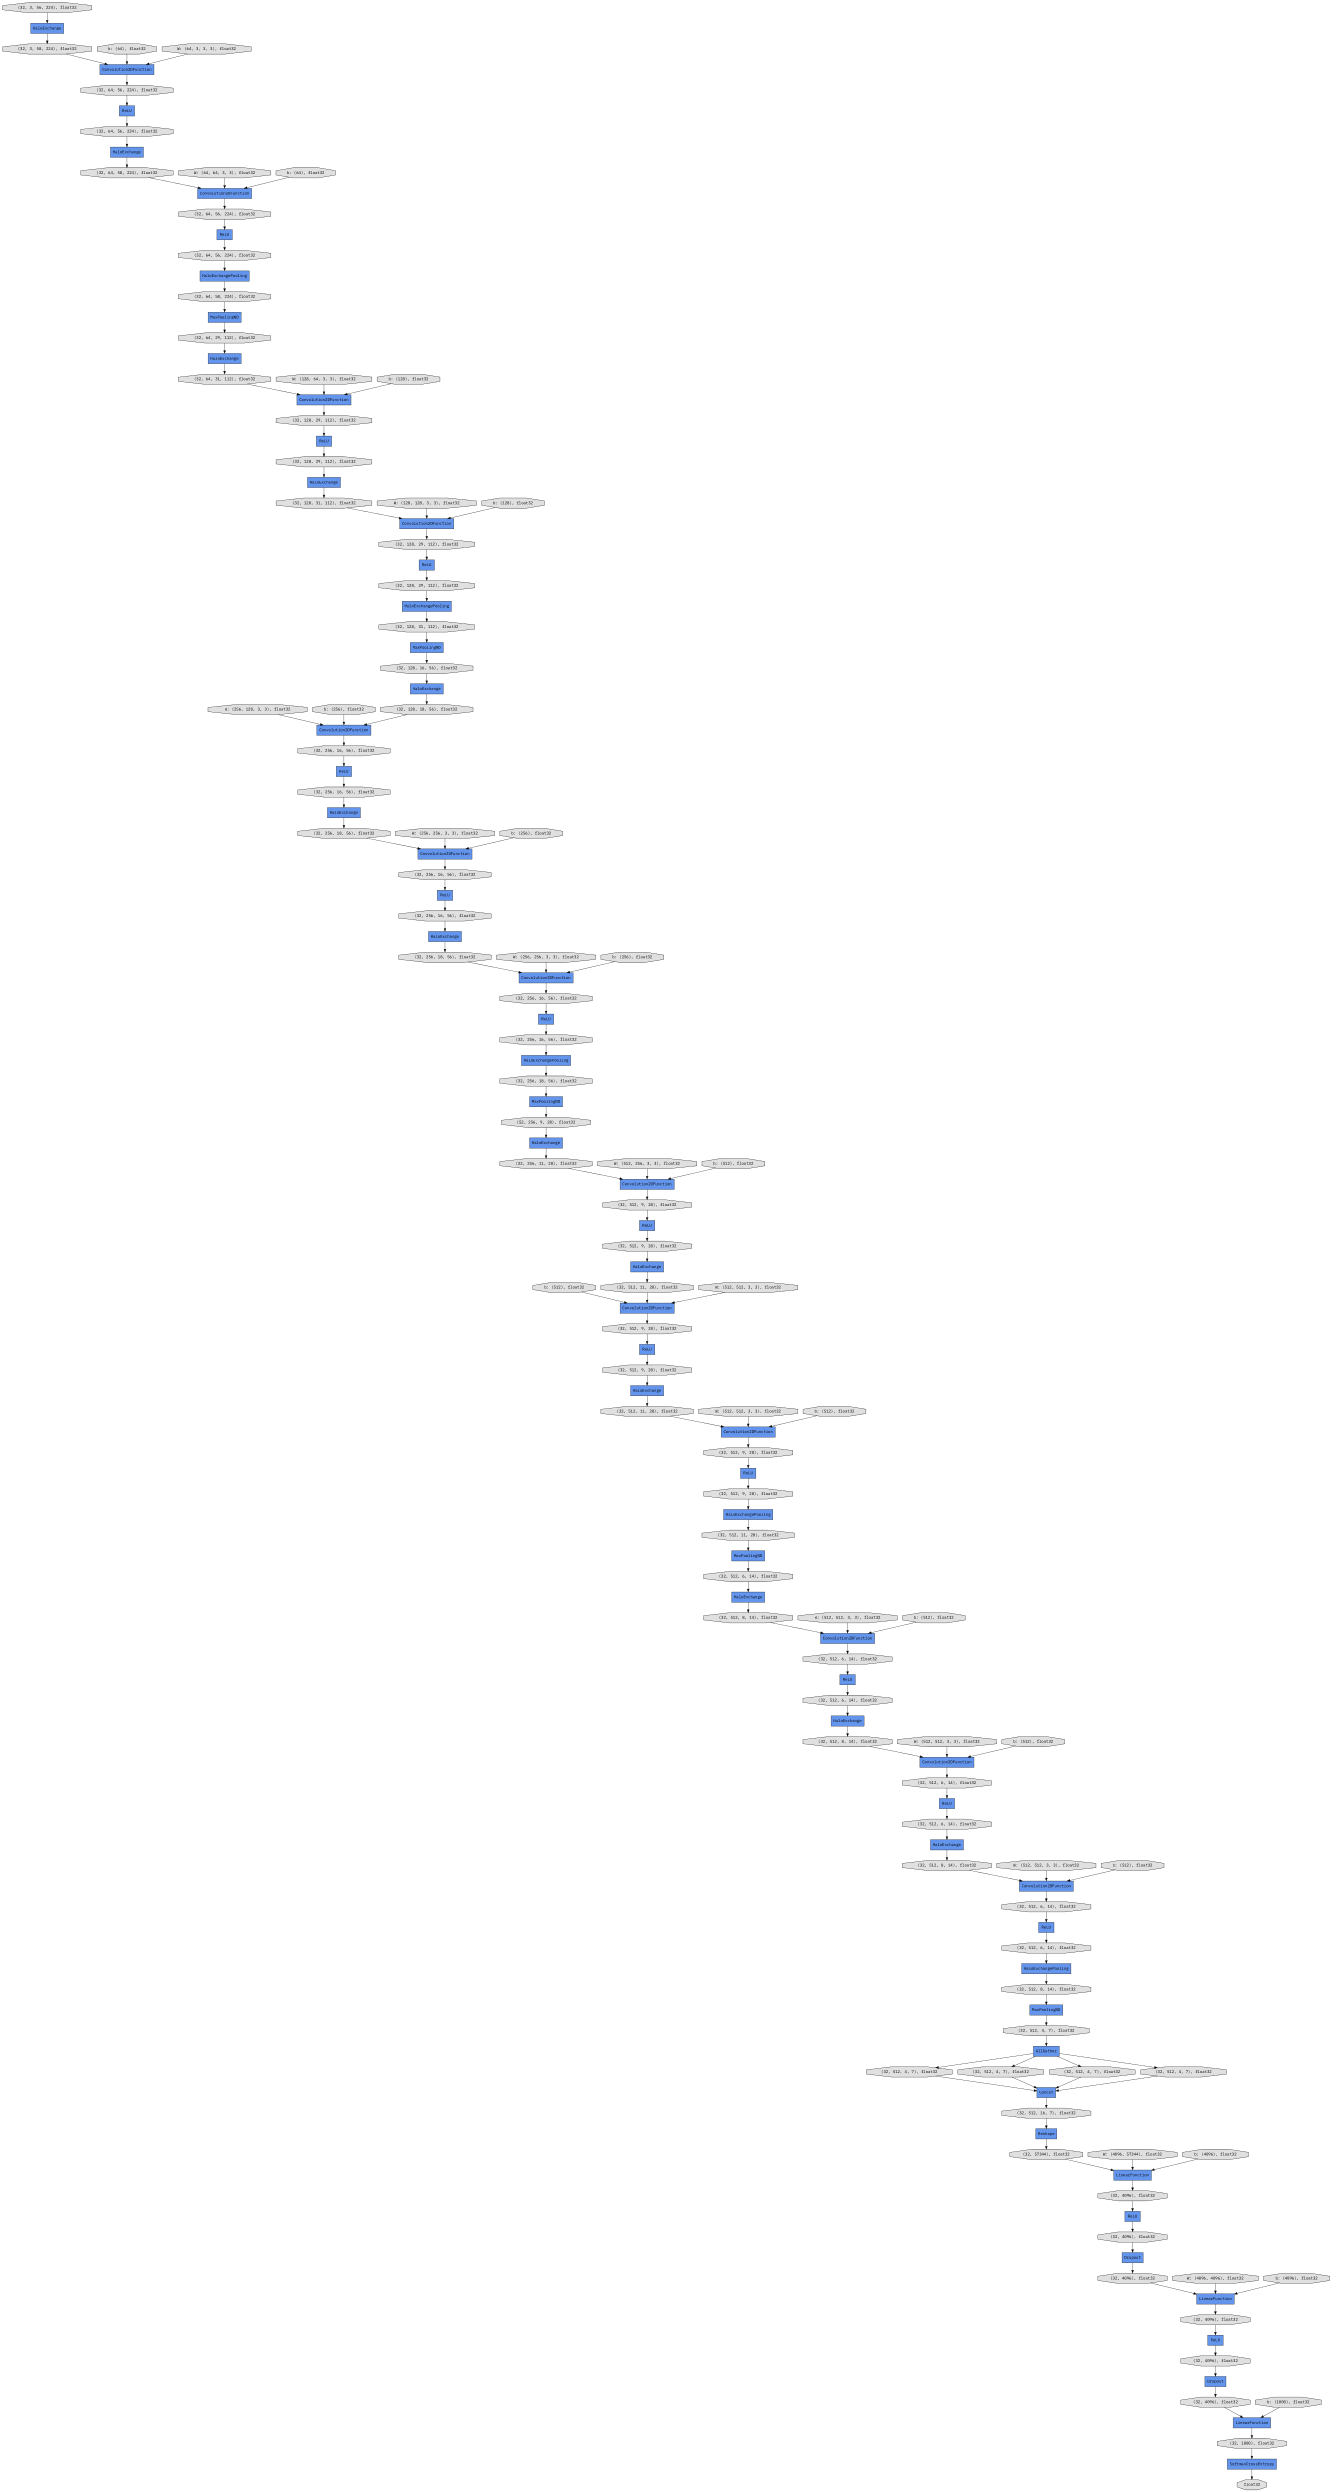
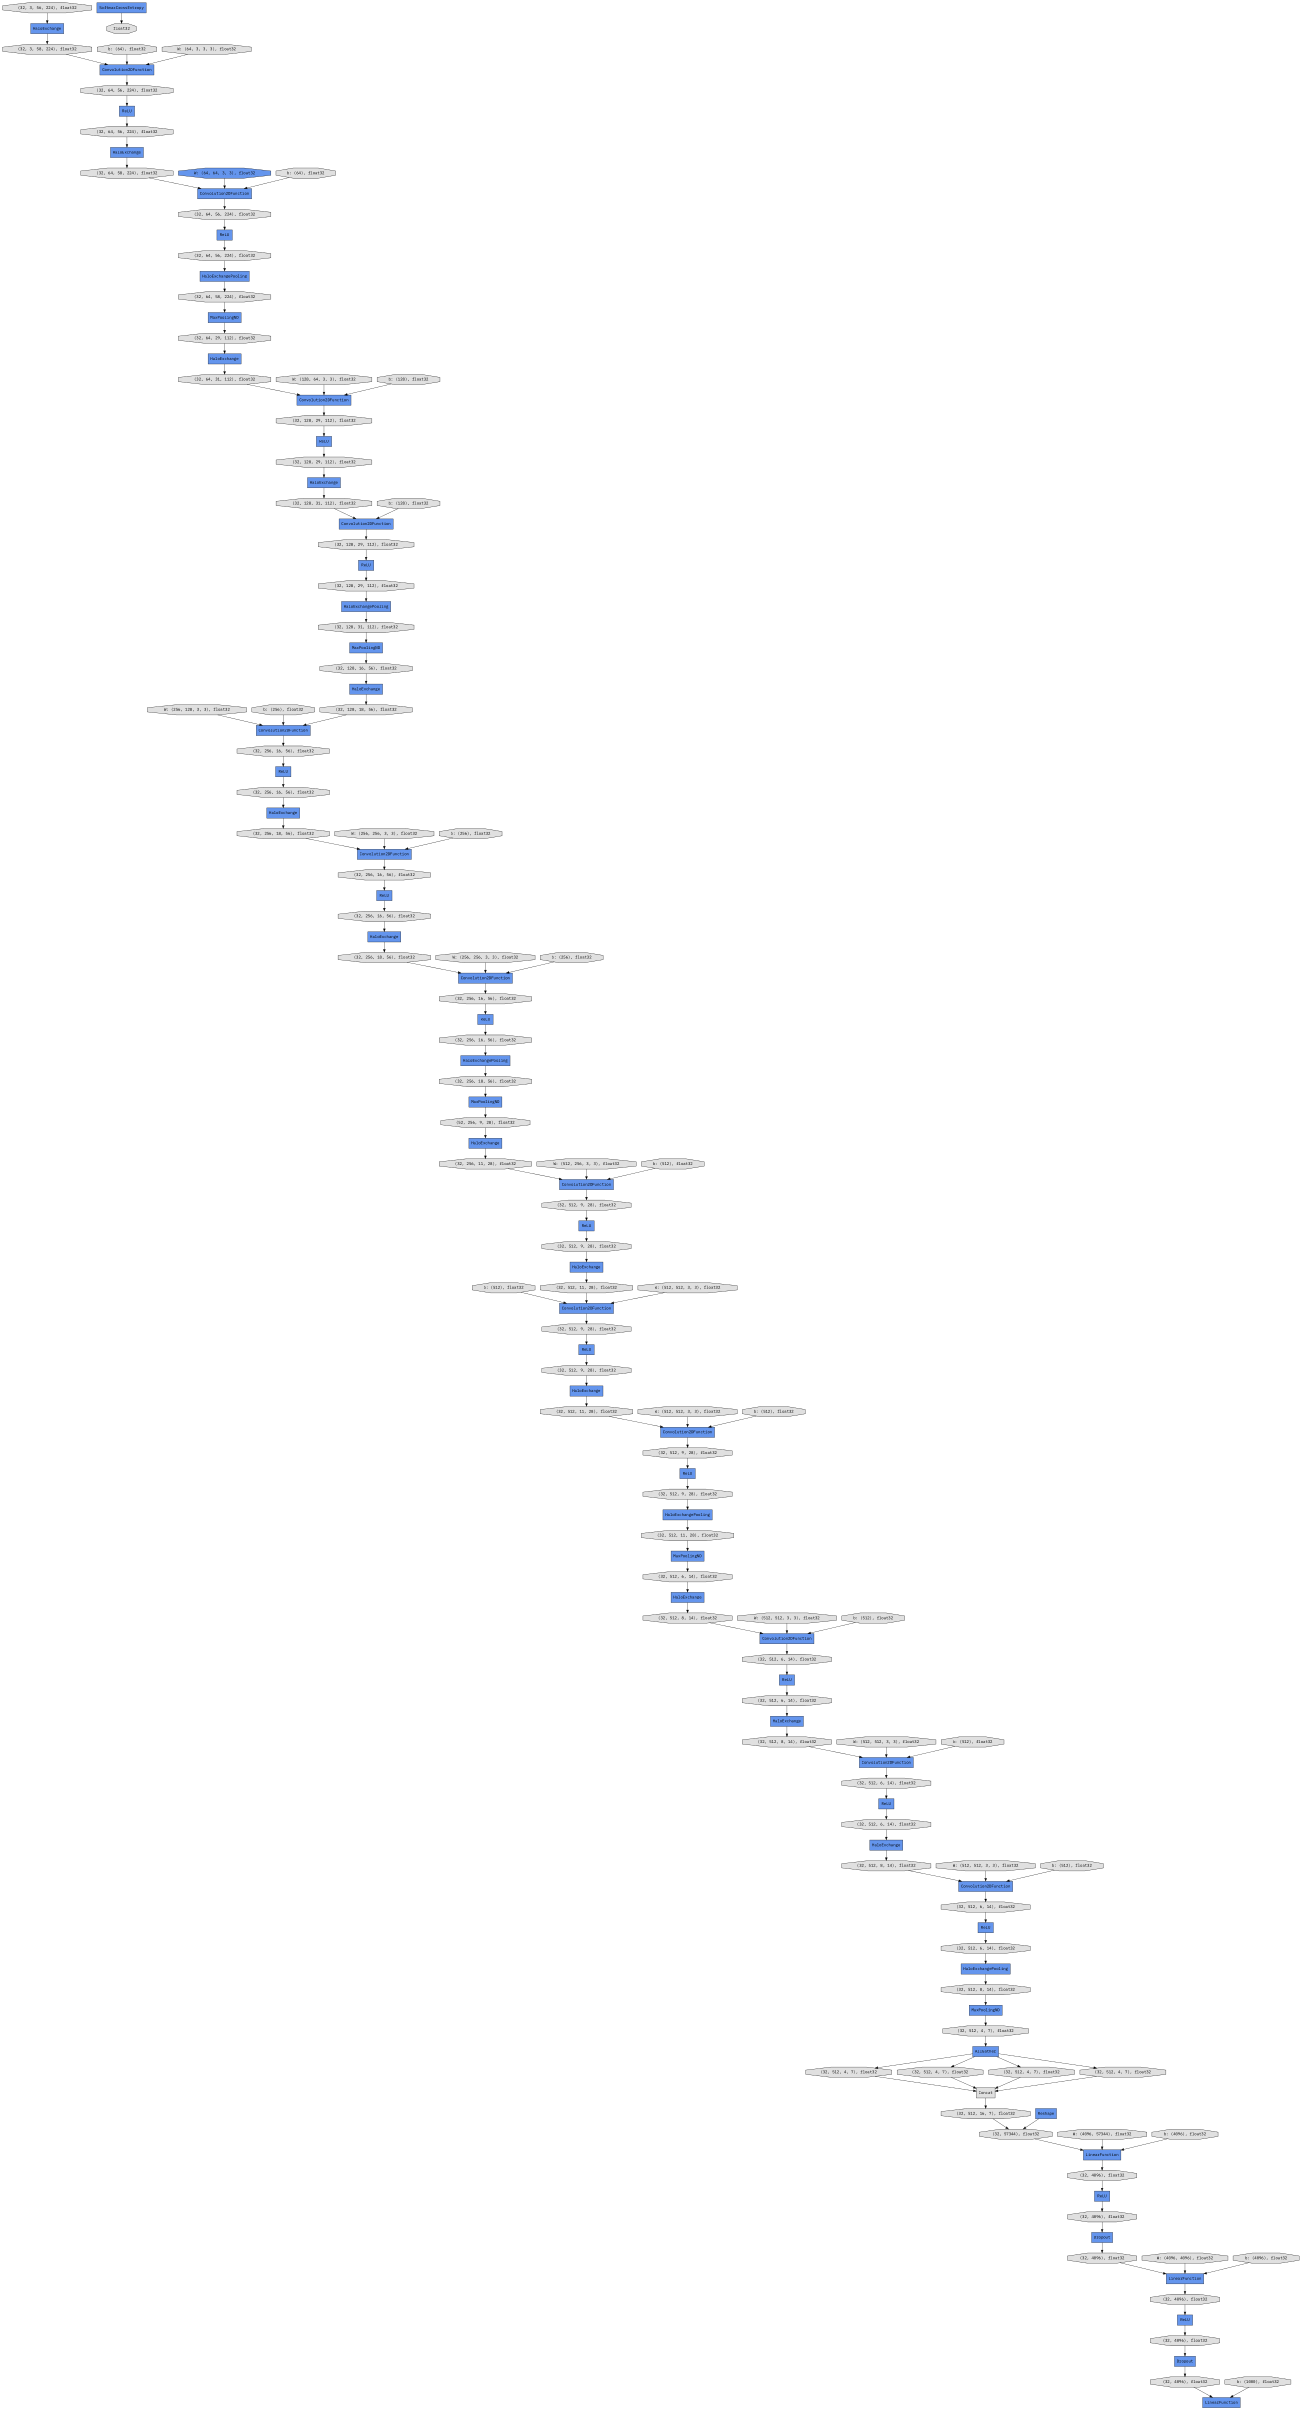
node "W: (64, 64, 3, 3), float32": fillcolor #e0e0e0 -> #6495ed
node "W: (128, 128, 3, 3), float32": removed
node "Concat": fillcolor #6495ed -> #e0e0e0
edge "(32, 512, 16, 7), float32" -> "Reshape": now "(32, 512, 16, 7), float32" -> "(32, 57344), float32"
node "(32, 1000), float32": removed
